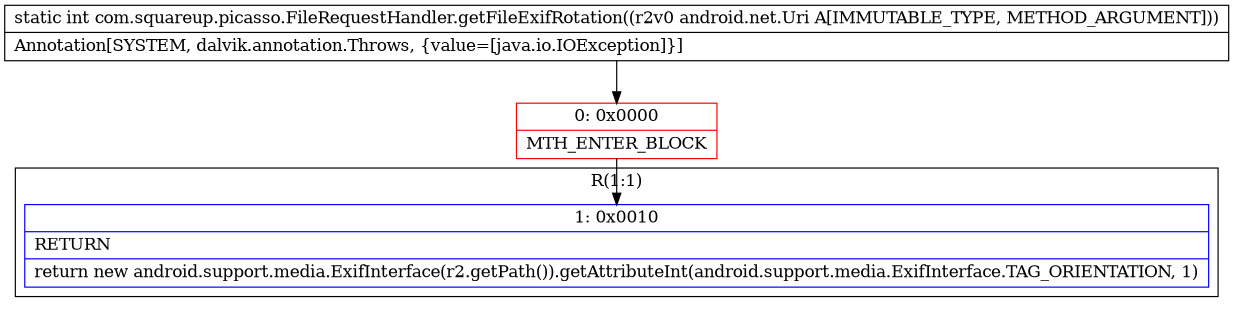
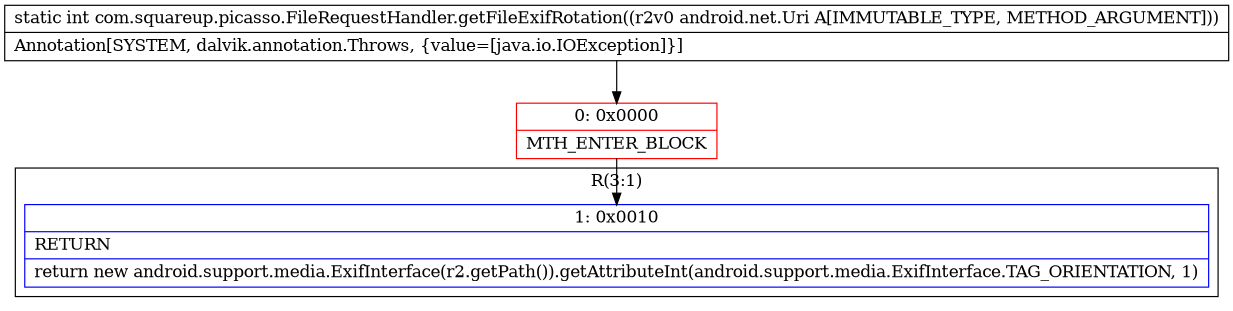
cluster "R(1:1)": label "R(1:1)" -> "R(3:1)"
